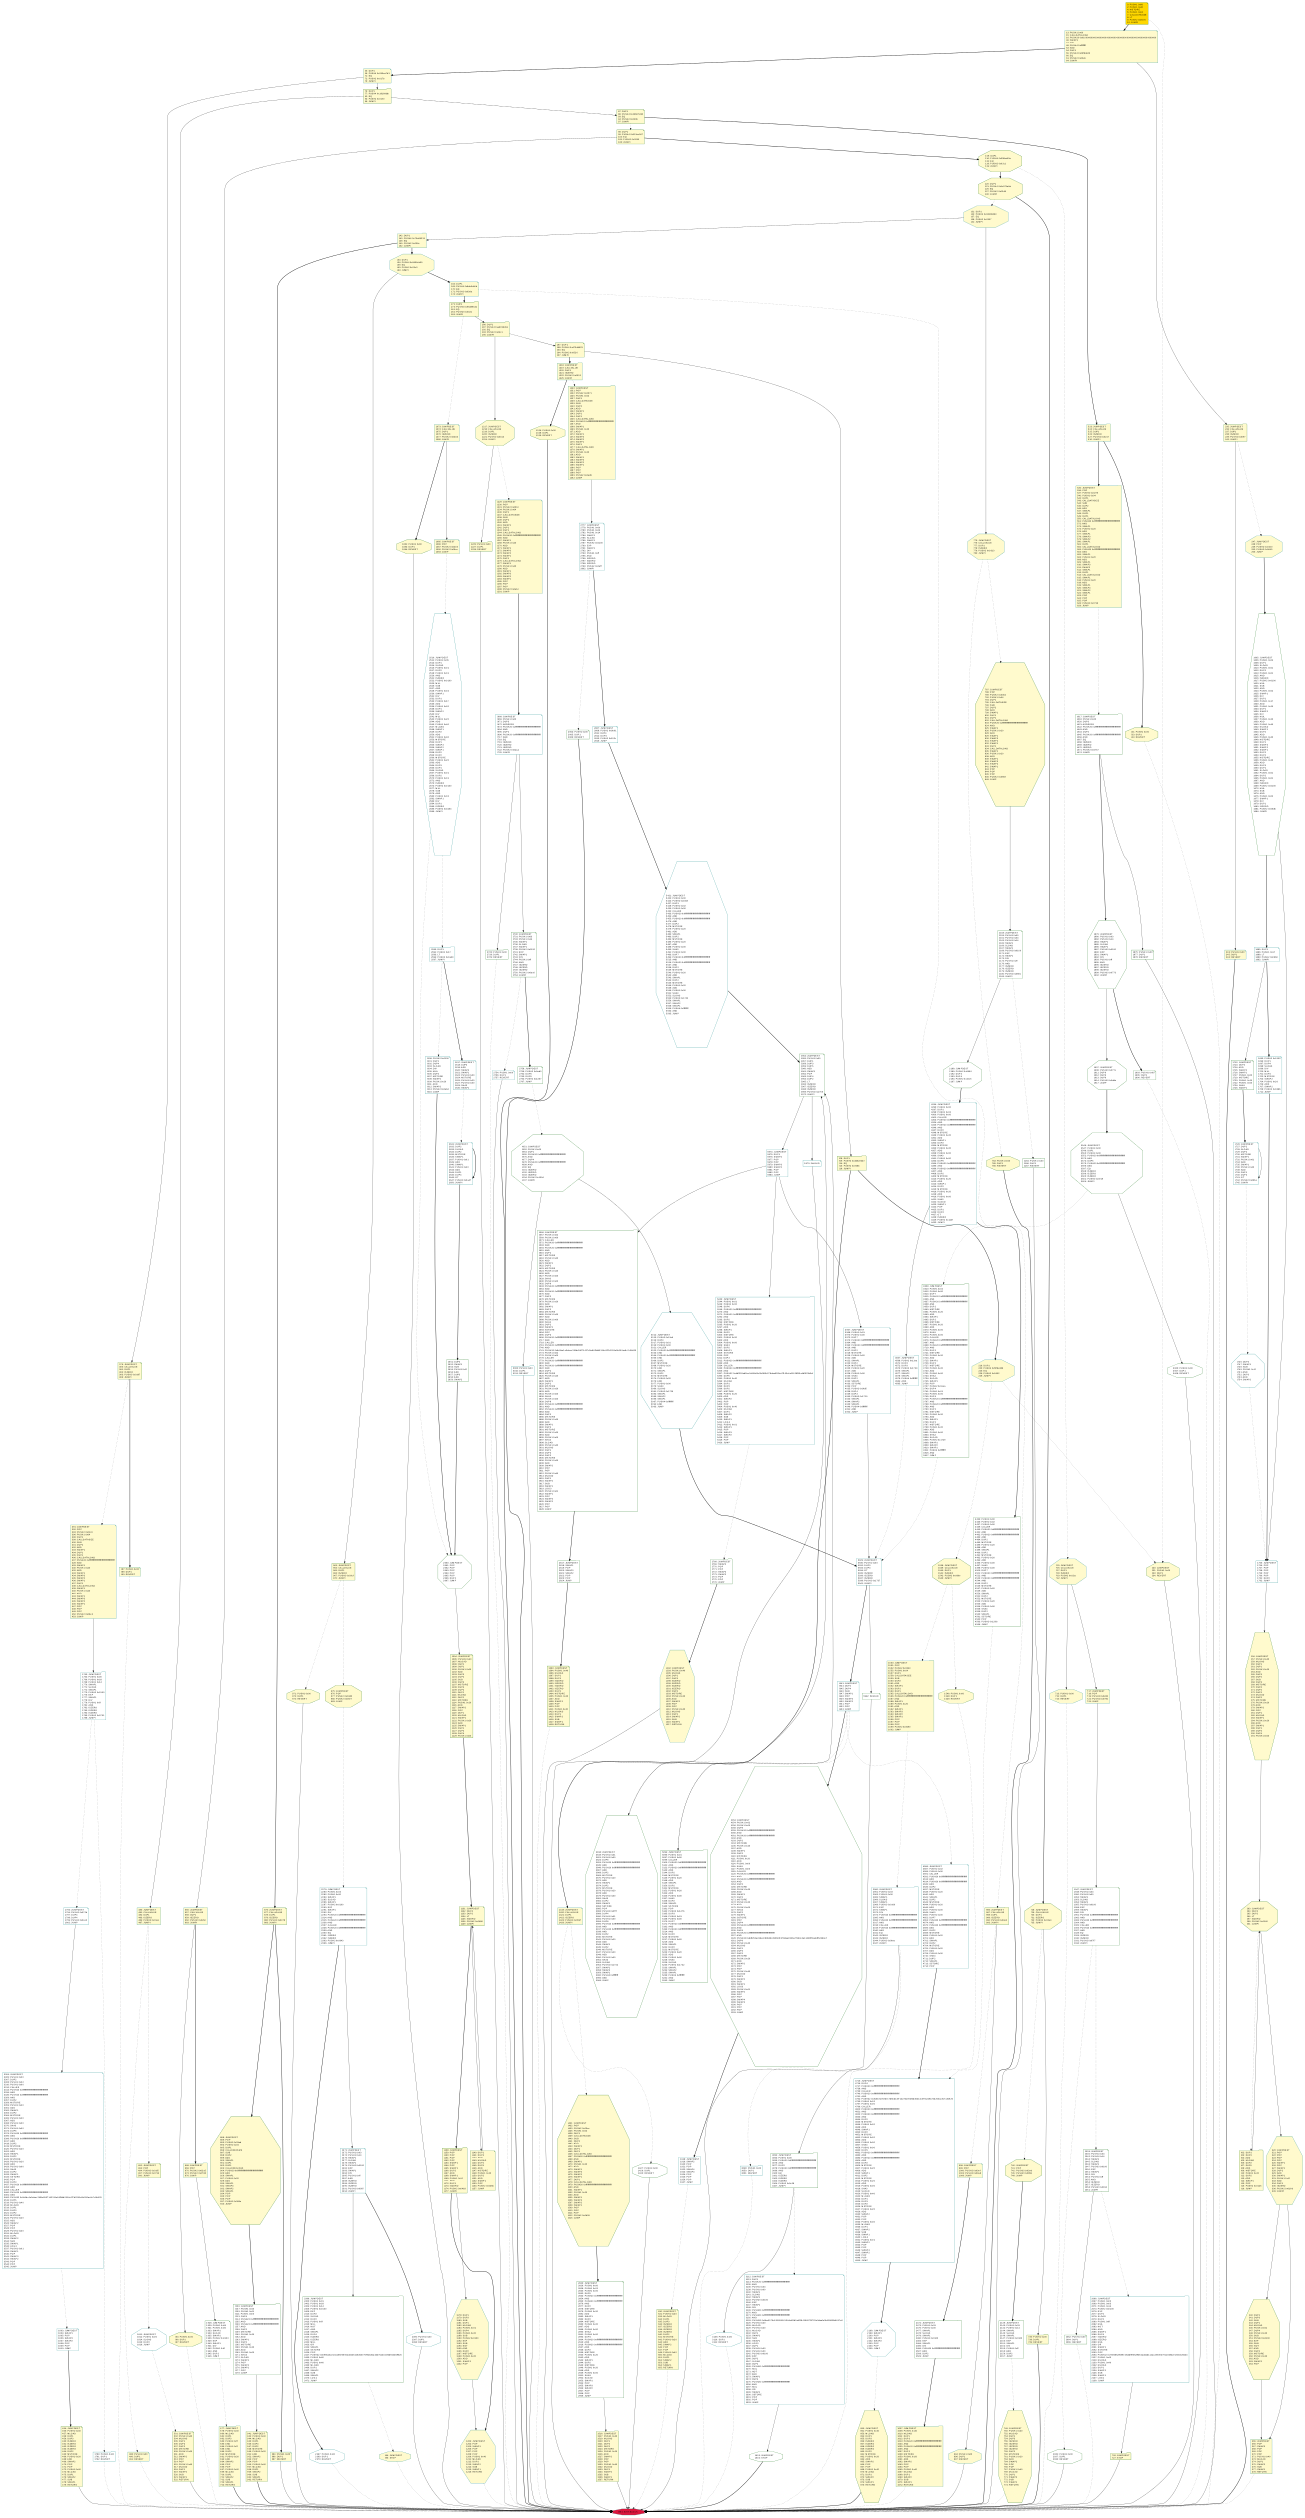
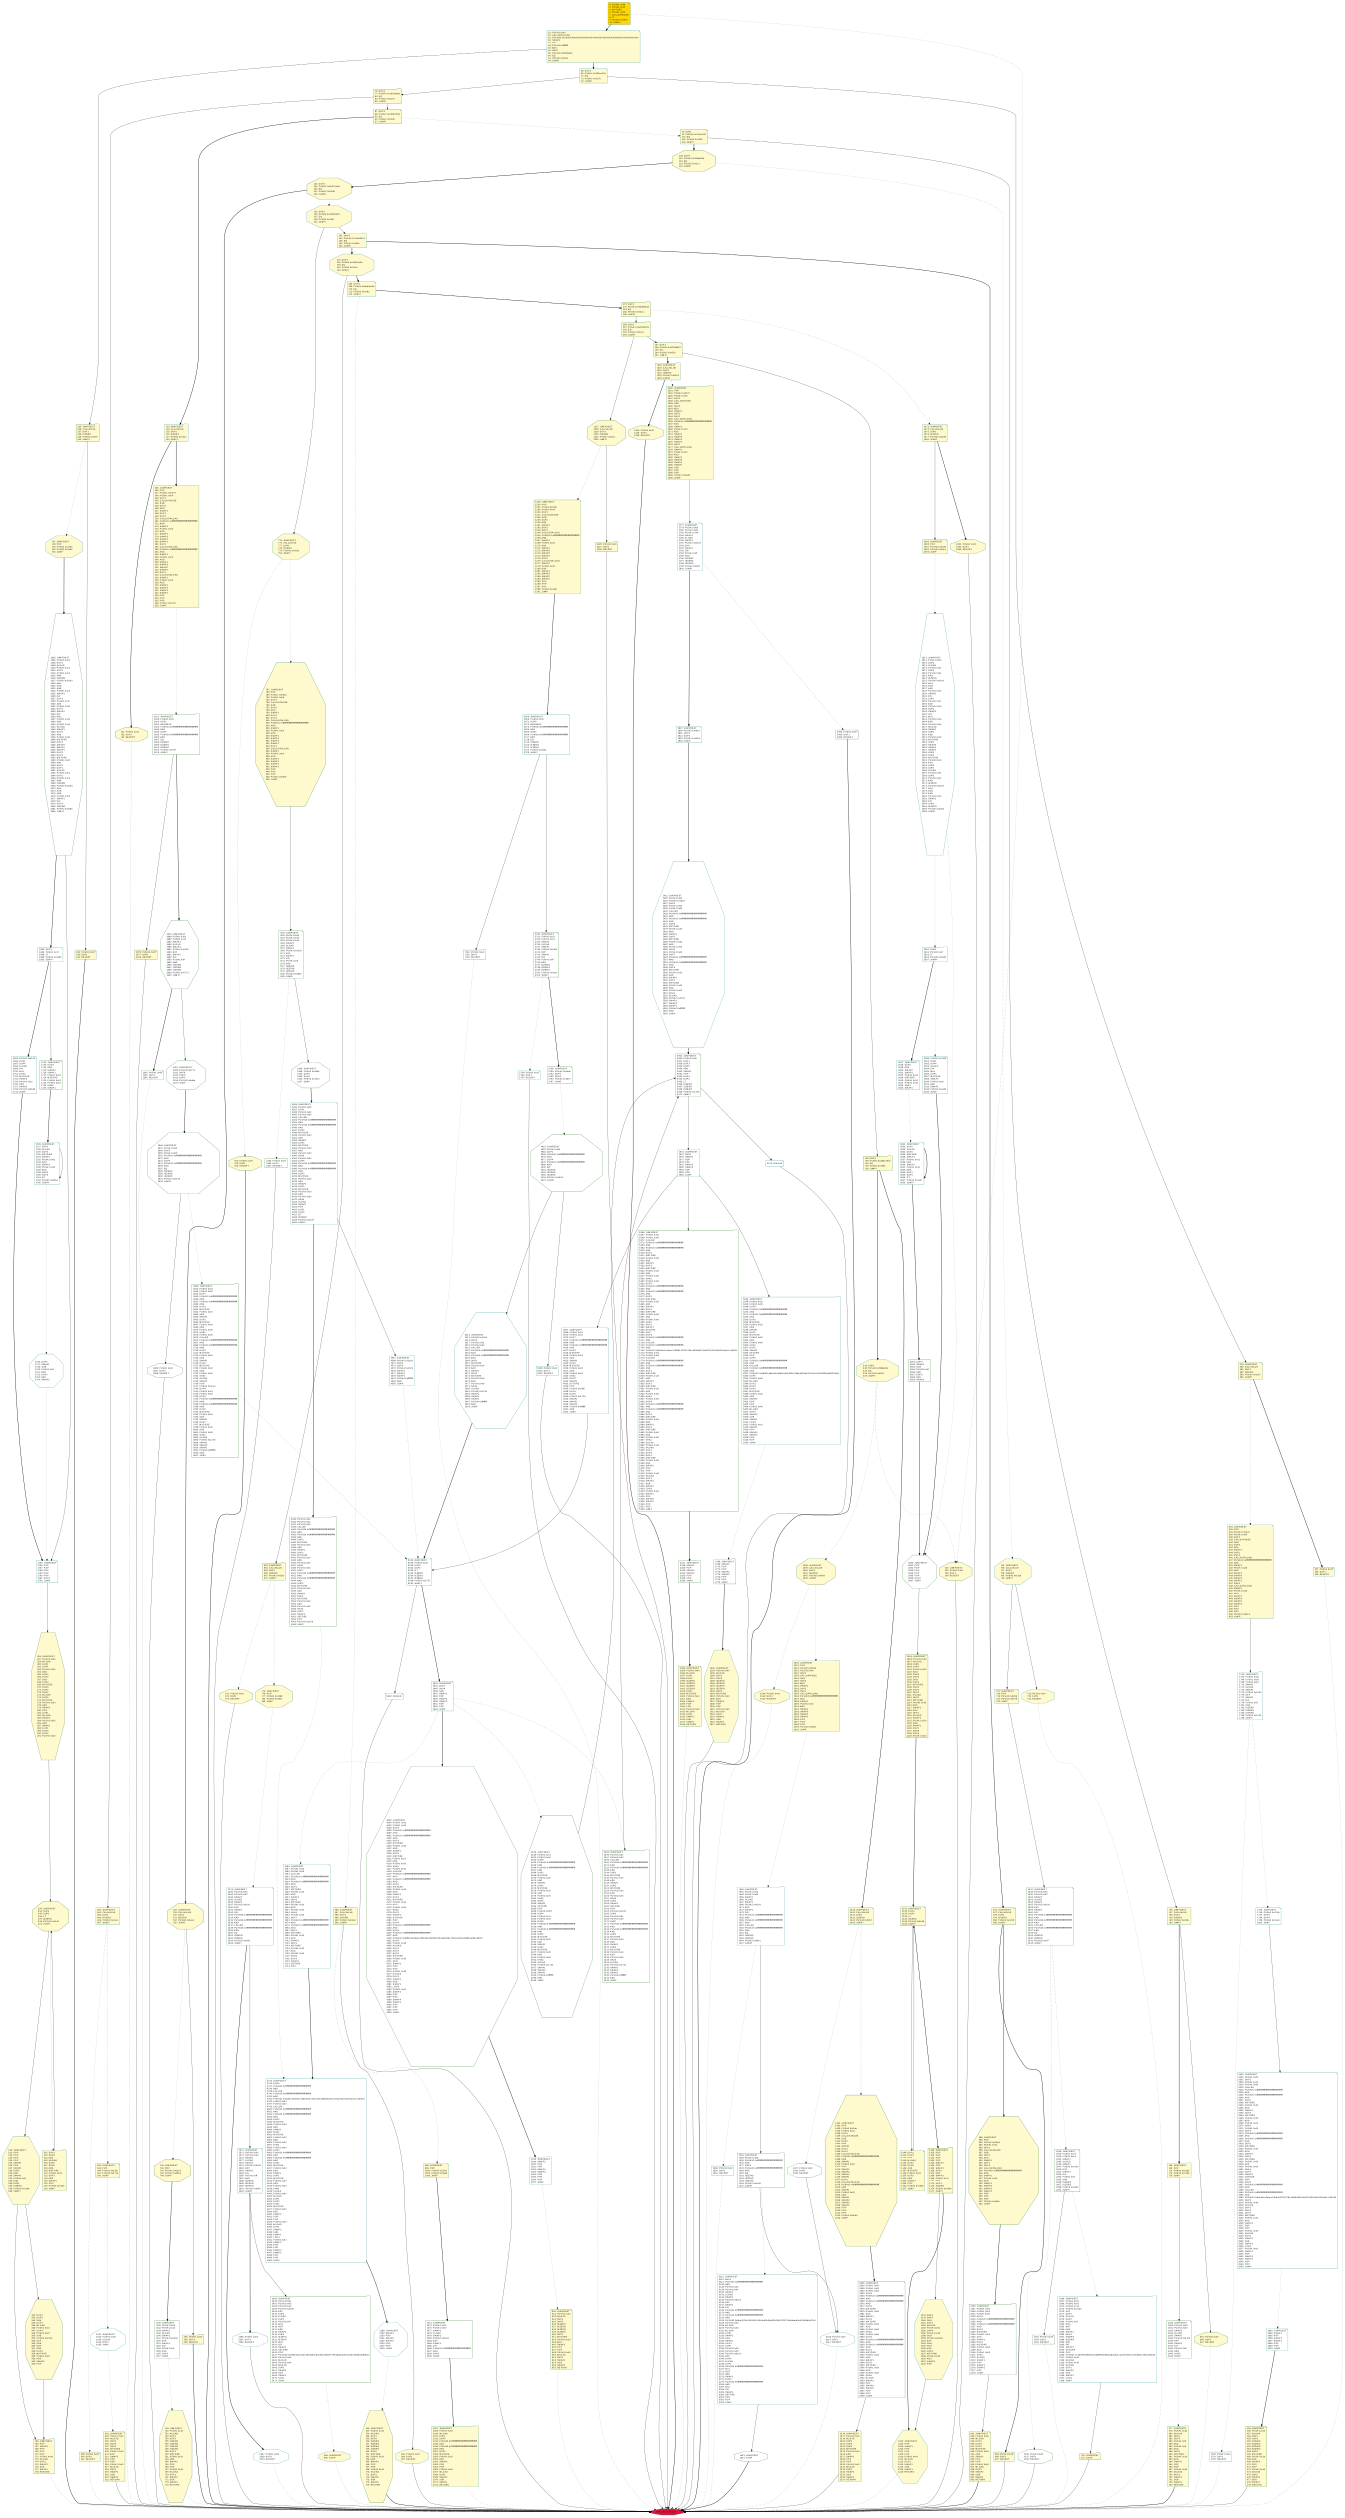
node "1875: PUSH1 0x00 1877: DUP1 1878: REVERT": fillcolor white -> lemonchiffon
edge "1427: PUSH1 0x00 1429: DUP1 1430: REVERT" -> "5984: EXIT BLOCK": now "1427: PUSH1 0x00 1429: DUP1 1430: REVERT" -> "3108: PUSH1 0x00 3110: DUP1 3111: REVERT"
